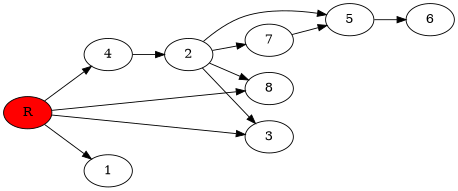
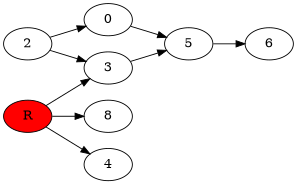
edge "2" -> "5": now "3" -> "5"
node "7": label "7" -> "0"
edge "4" -> "2": removed
edge "2" -> "8": removed
node "1": removed
